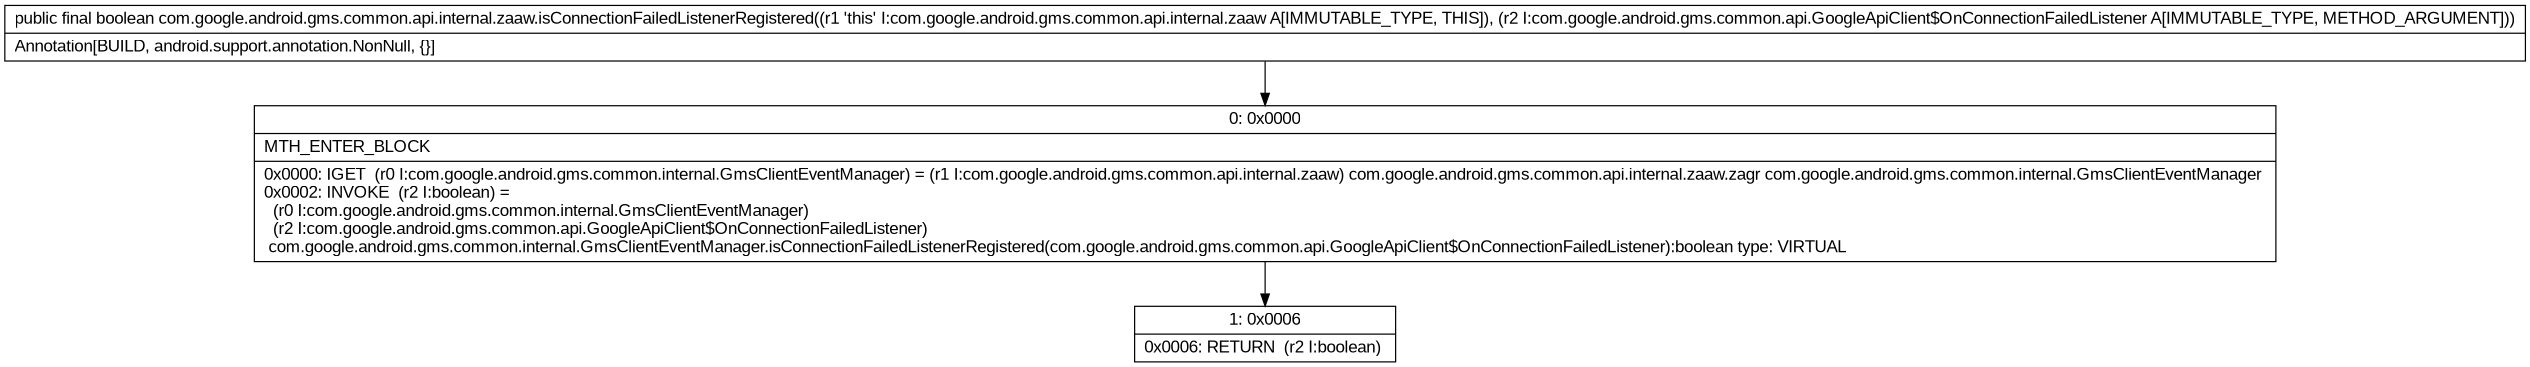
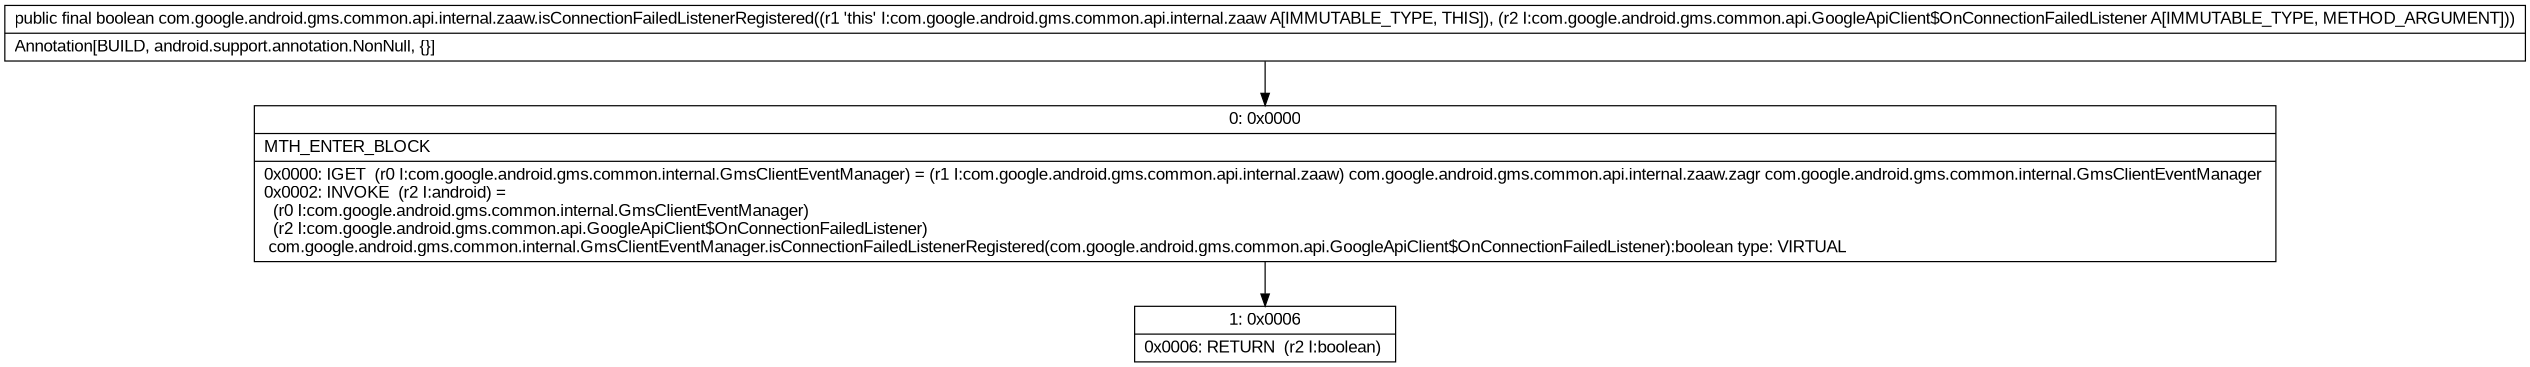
node "0: 0x0000": text "0x0002: INVOKE  (r2 I:boolean) =" -> "0x0002: INVOKE  (r2 I:android) ="
